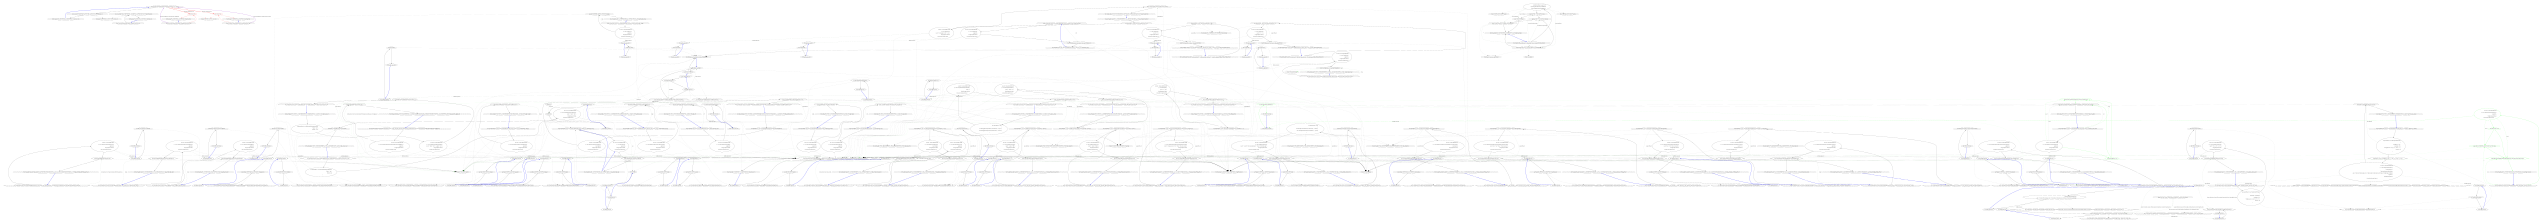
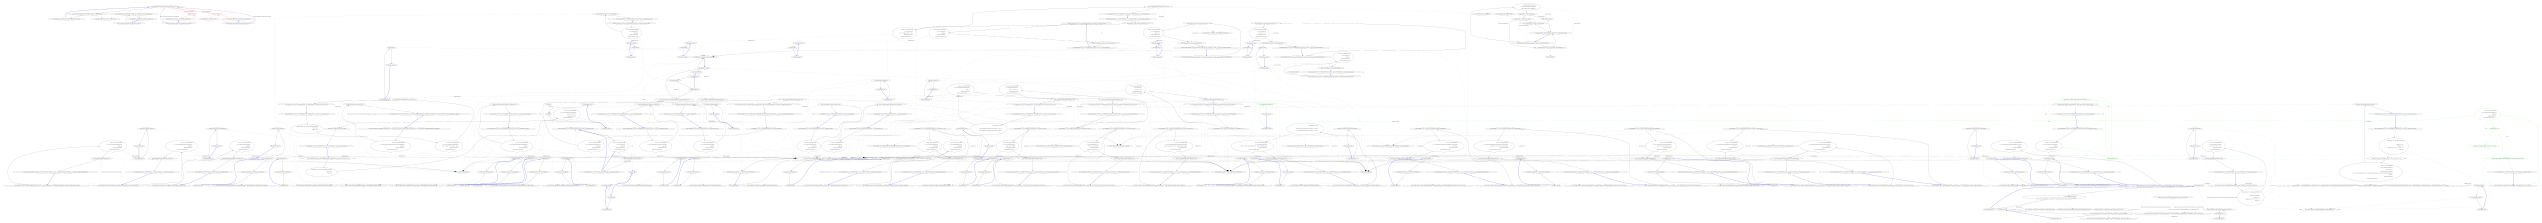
node "Entry string.Format(string, object, object)": removed
